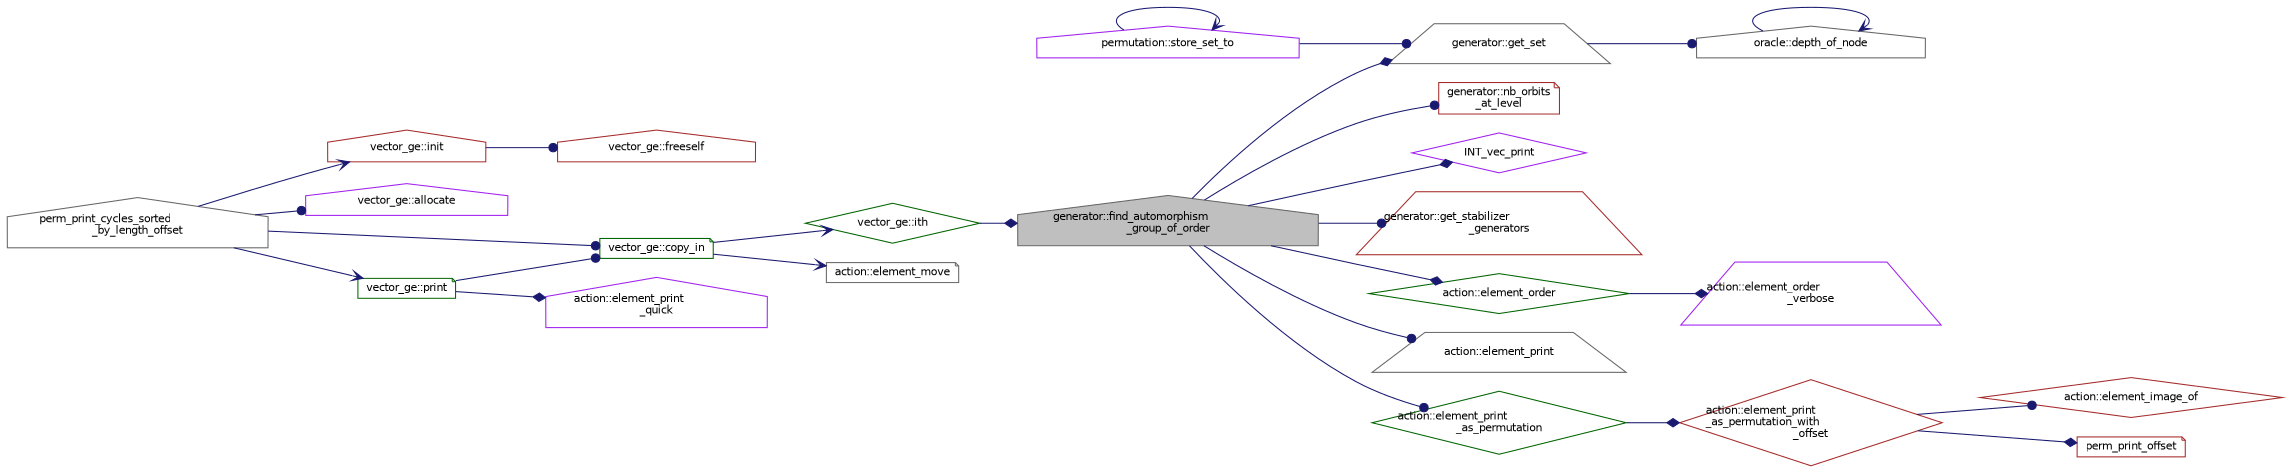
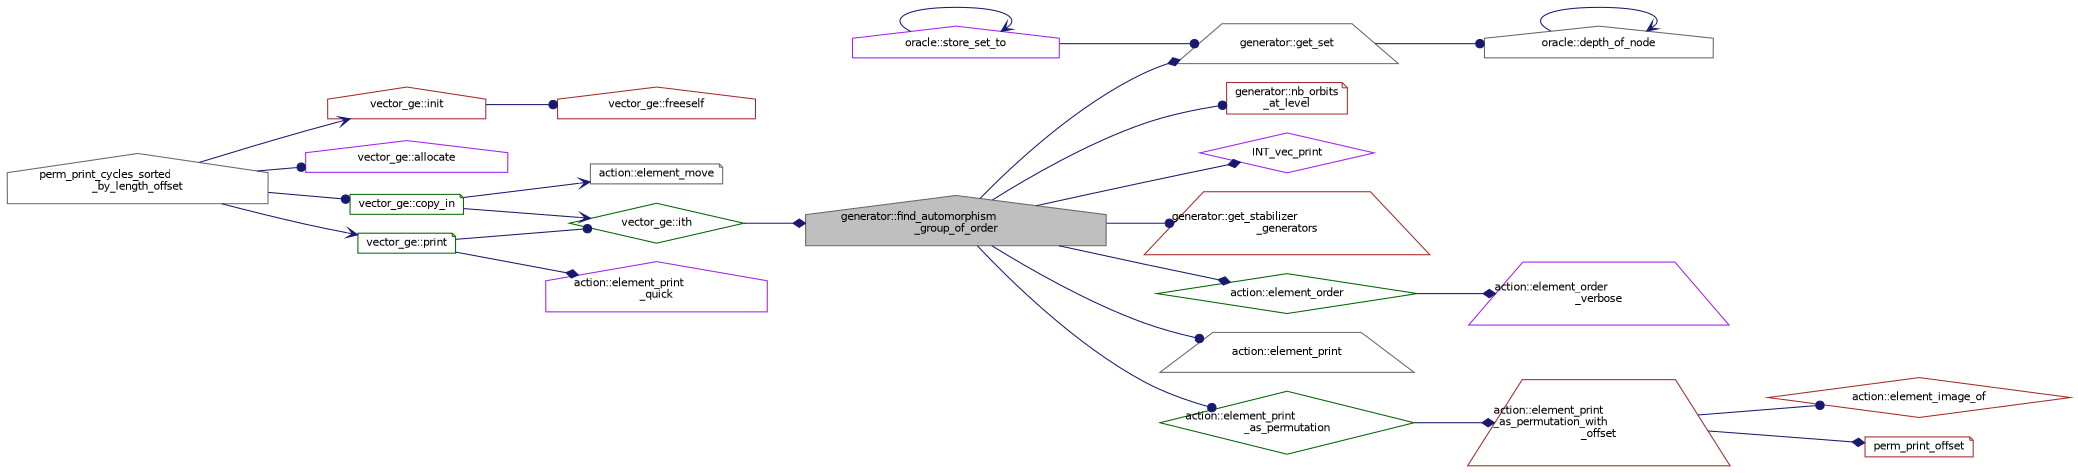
node "permutation::store_set_to": label "permutation::store_set_to" -> "oracle::store_set_to"
edge "vector_ge::print" -> "vector_ge::copy_in": now "vector_ge::print" -> "vector_ge::ith"
node "action::element_print _as_permutation_with _offset": shape diamond -> trapezium
